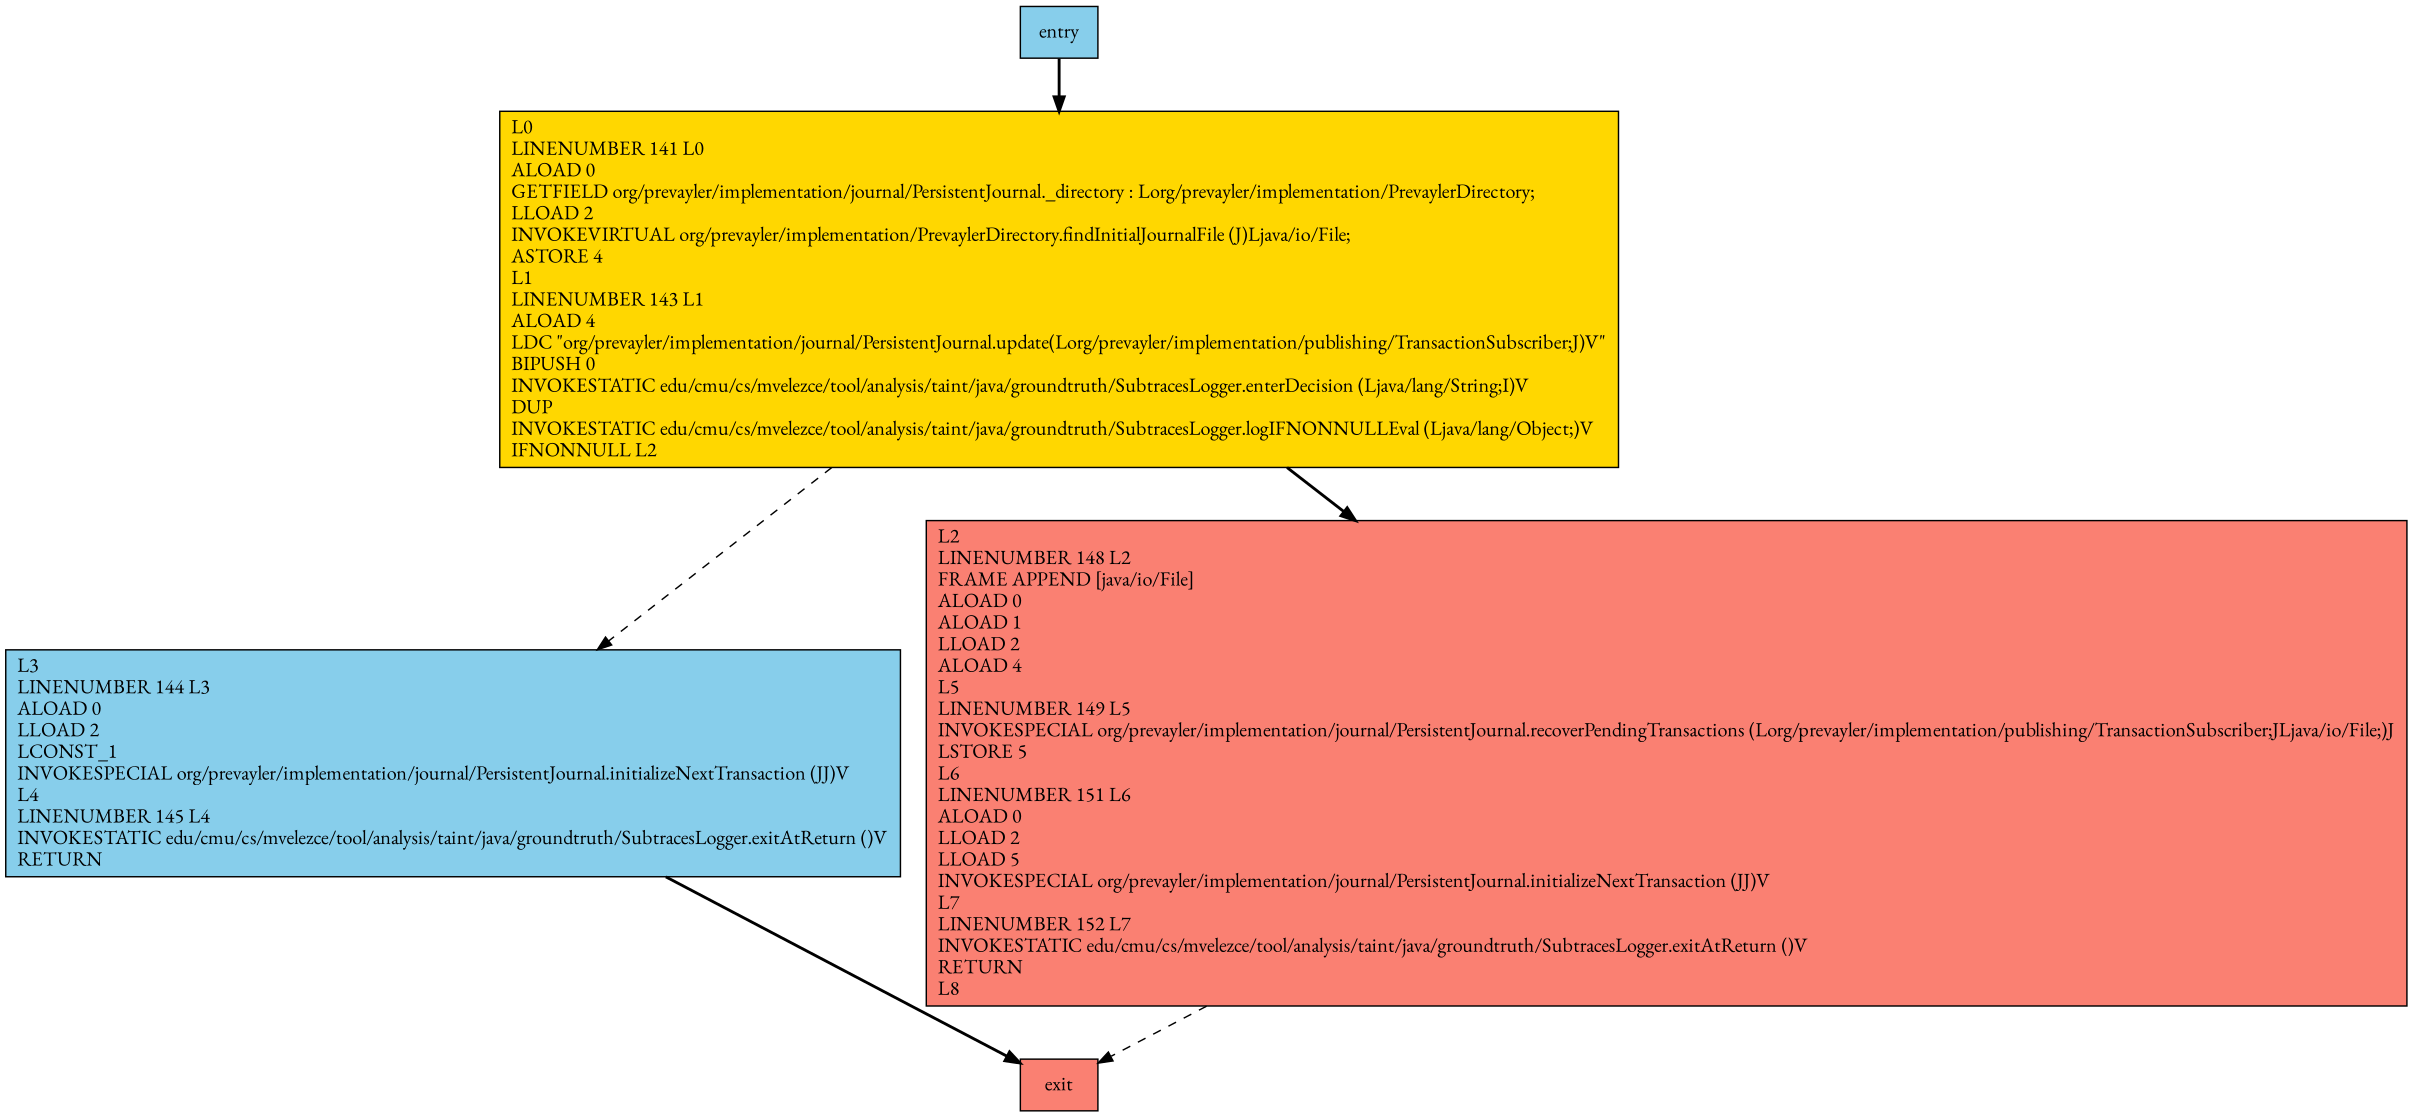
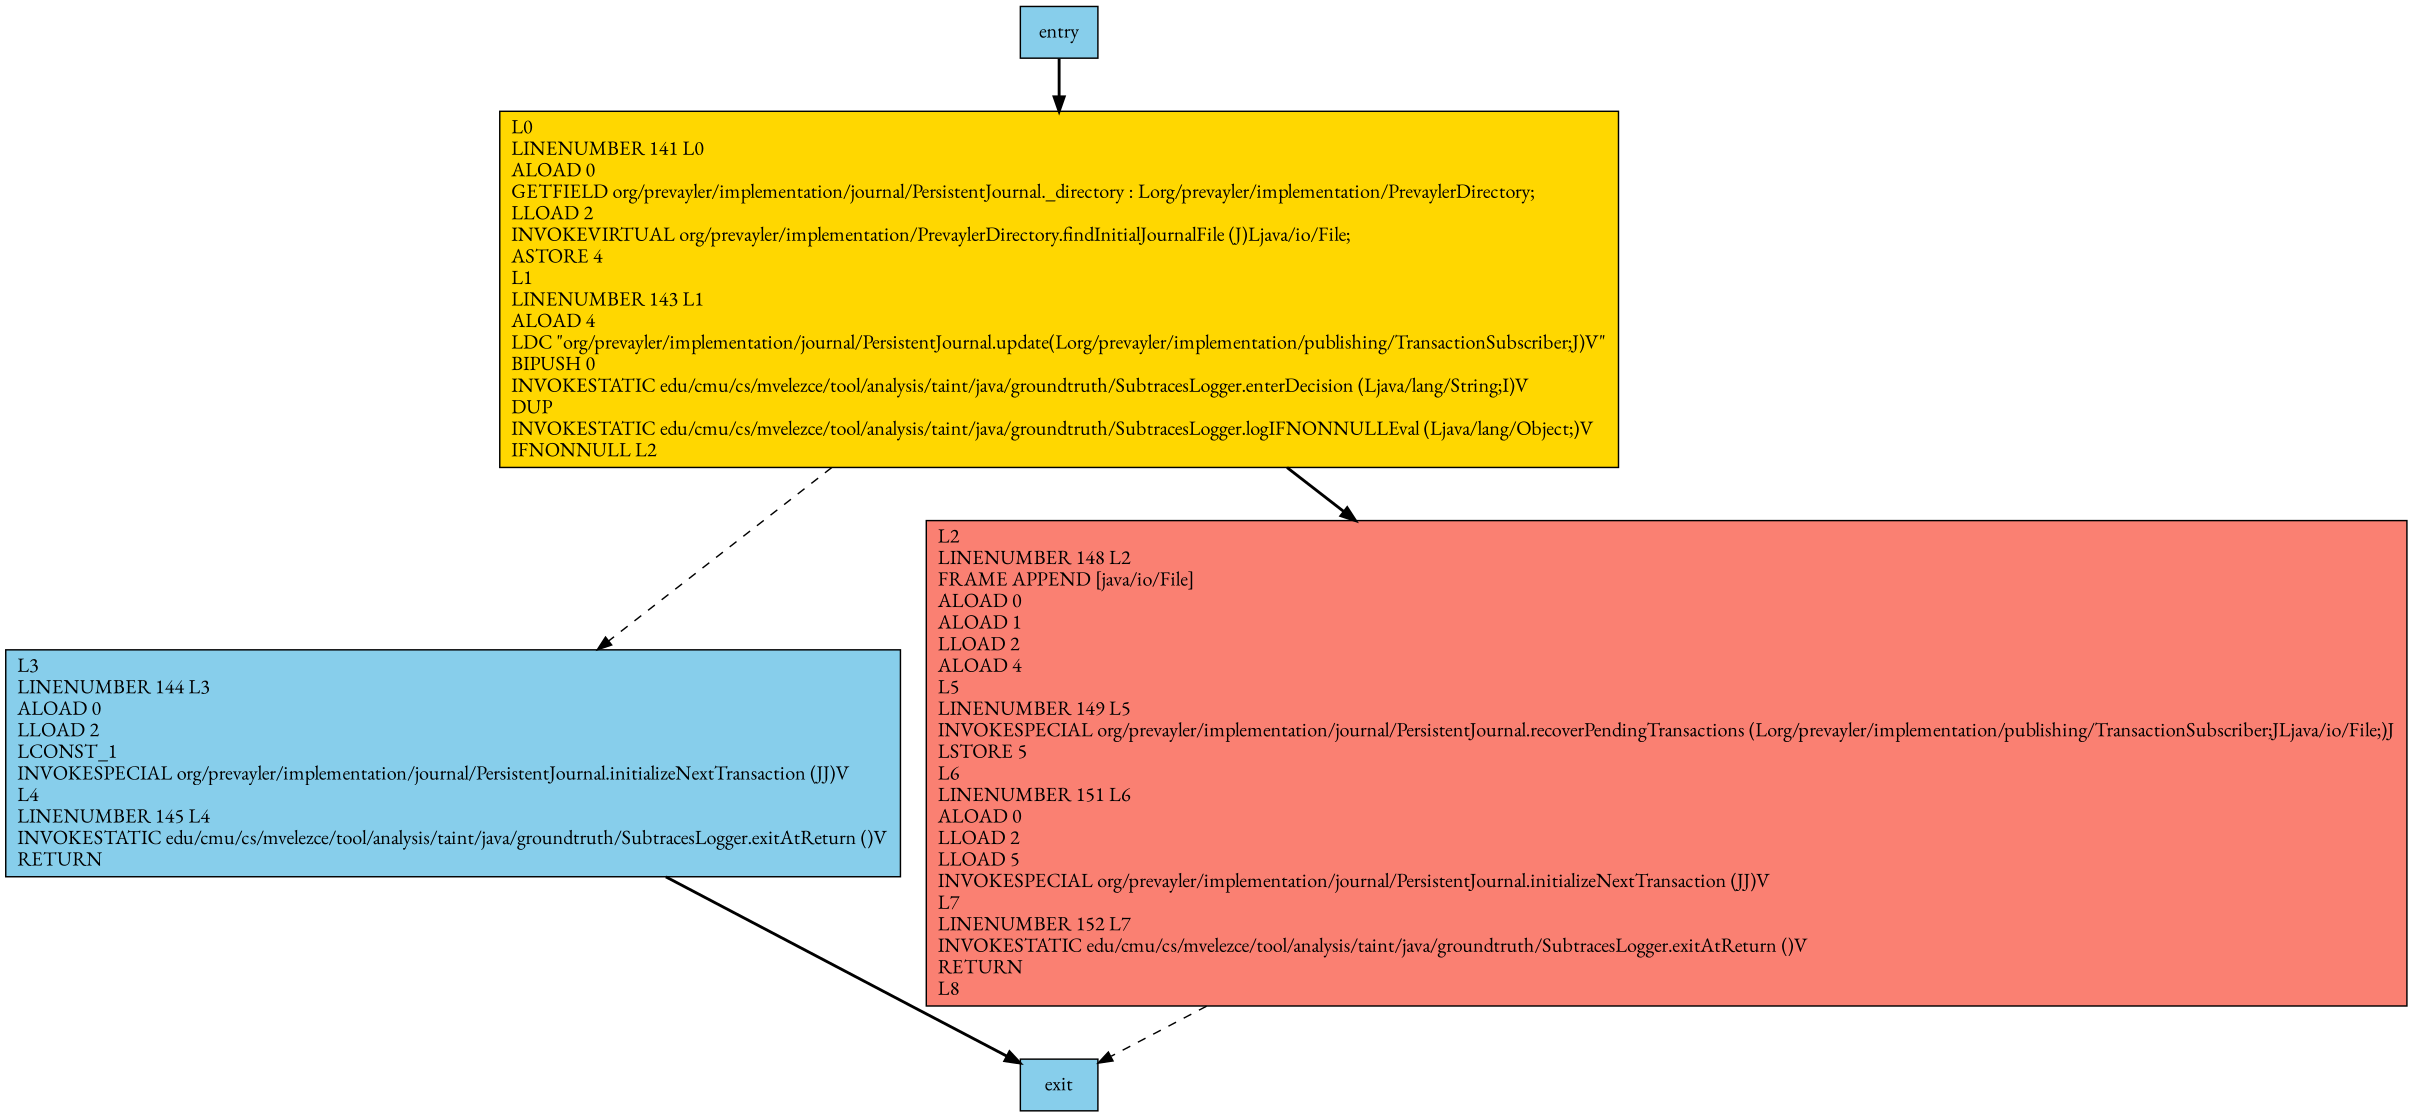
node "exit": fillcolor salmon -> skyblue
